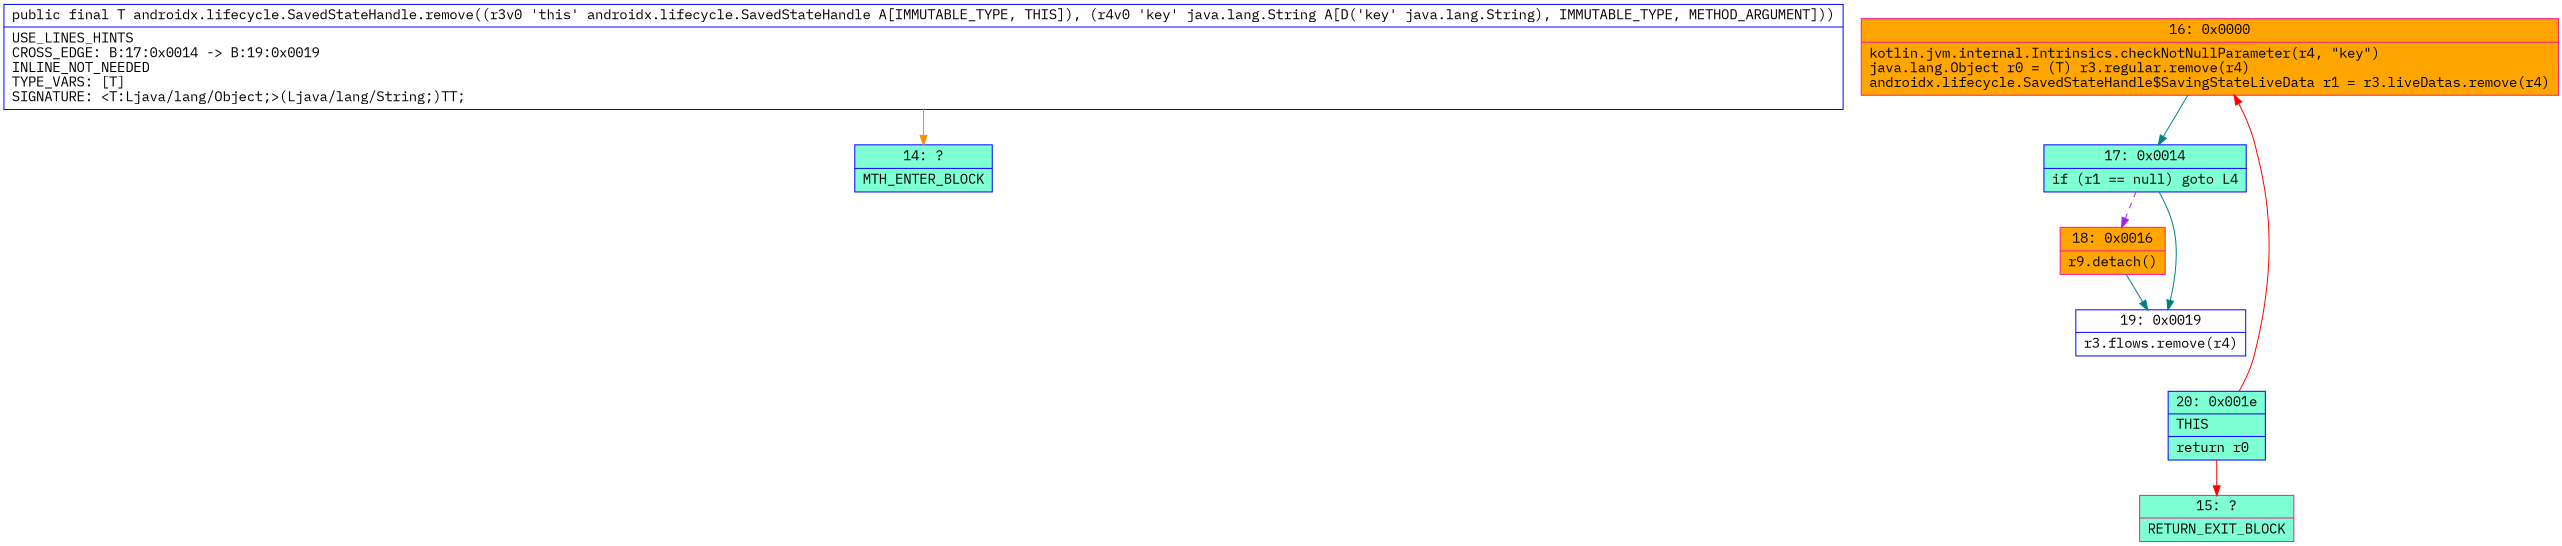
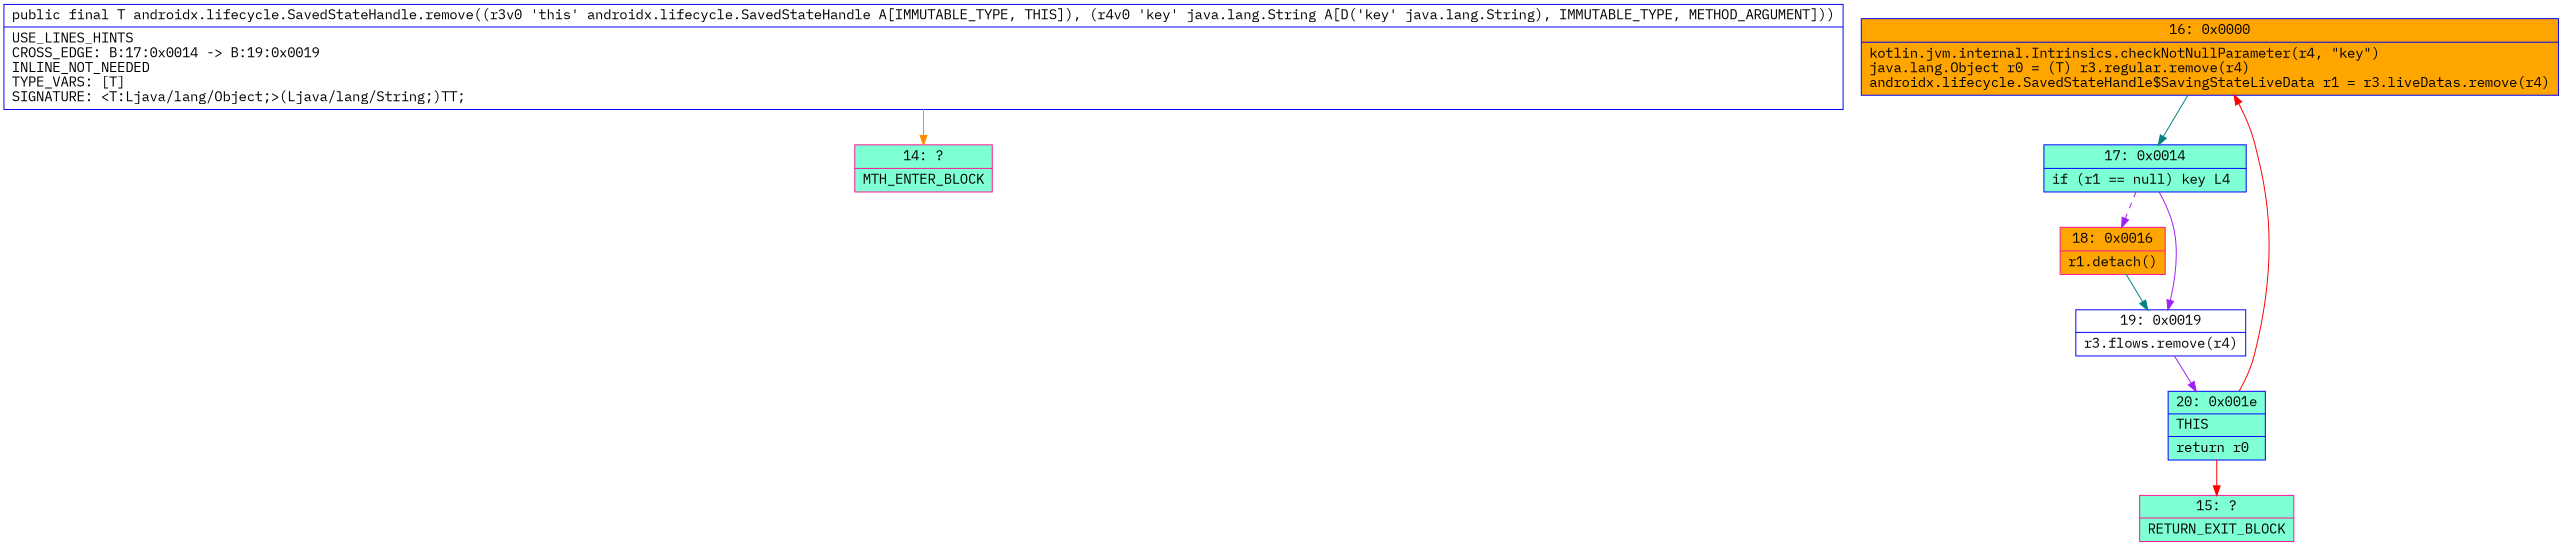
node "16: 0x0000": color deeppink -> blue
node "14: ?": color blue -> deeppink
node "17: 0x0014": text "if (r1 == null) goto L4" -> "if (r1 == null) key L4"
edge "17: 0x0014" -> "19: 0x0019": color teal -> purple
node "18: 0x0016": text "r9.detach()" -> "r1.detach()"
edge "19: 0x0019" -> "20: 0x001e": added
